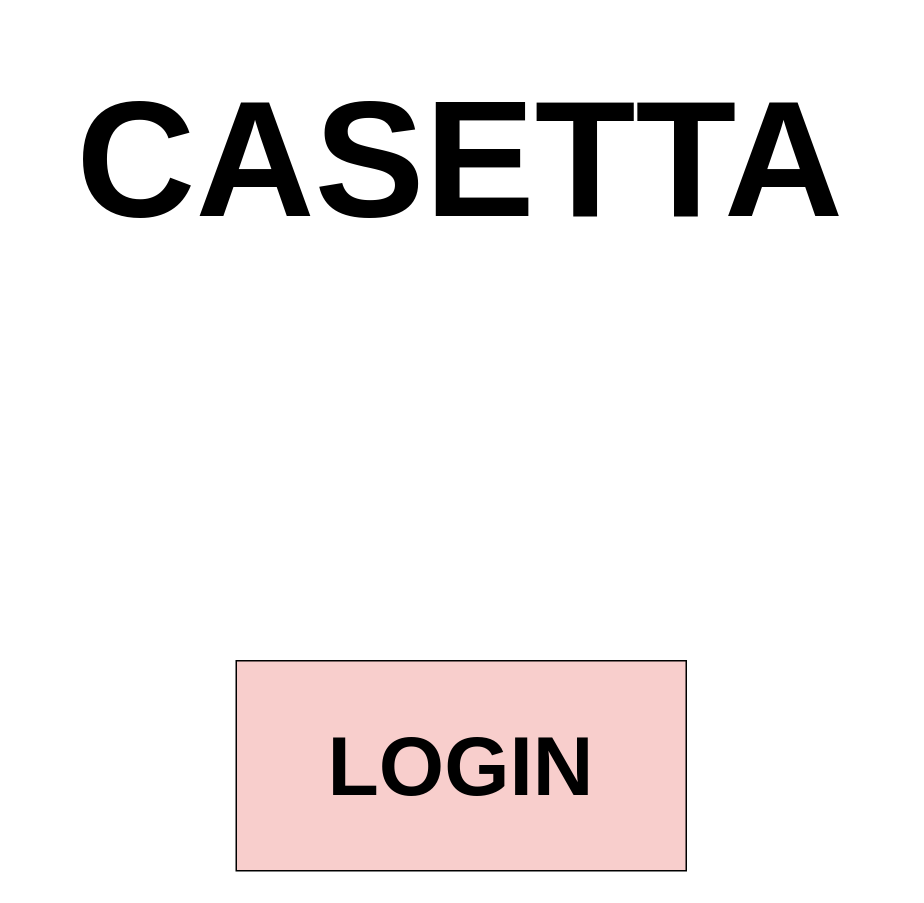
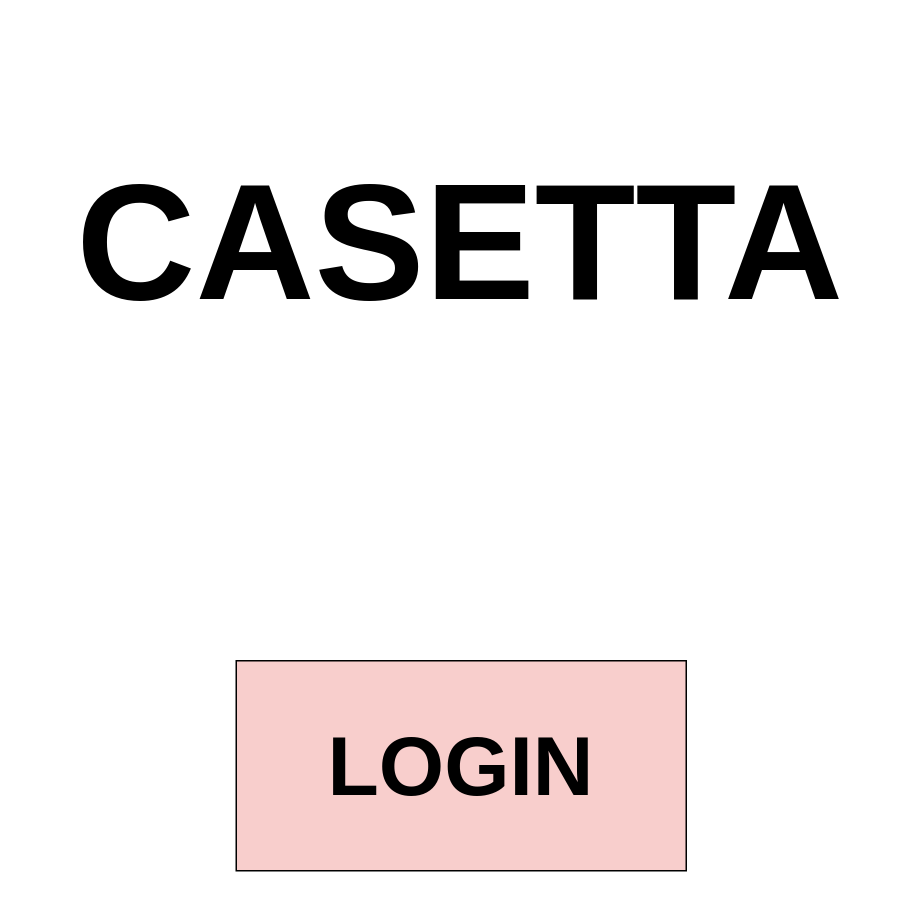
node "CASETTA": moved (461, 158) -> (461, 241)
